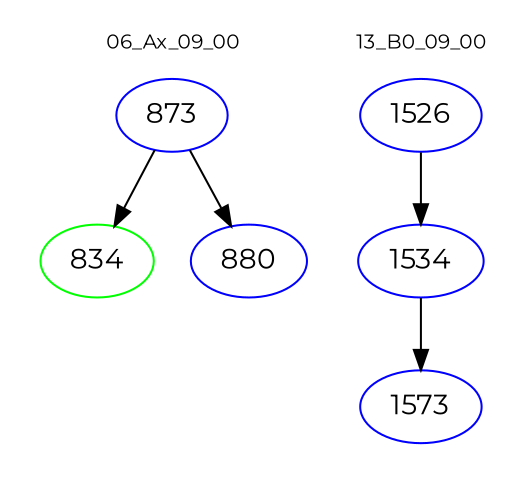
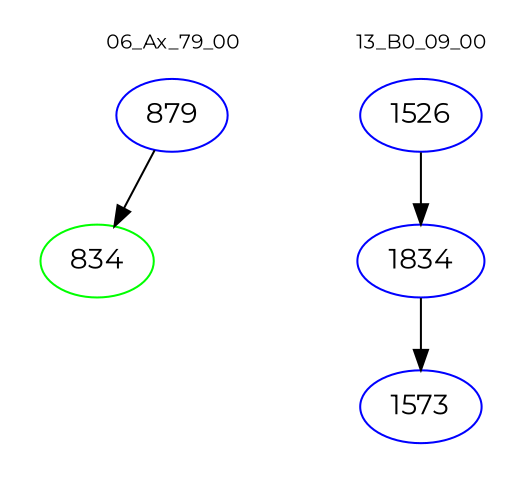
cluster "06_Ax_09_00": label "06_Ax_09_00" -> "06_Ax_79_00"
node "873": label "873" -> "879"
node "880": removed
node "1534": label "1534" -> "1834"
